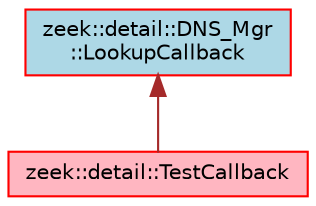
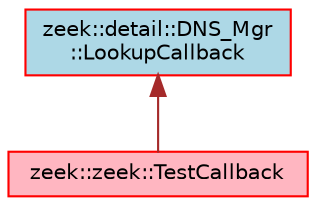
node "zeek::detail::TestCallback": label "zeek::detail::TestCallback" -> "zeek::zeek::TestCallback"
